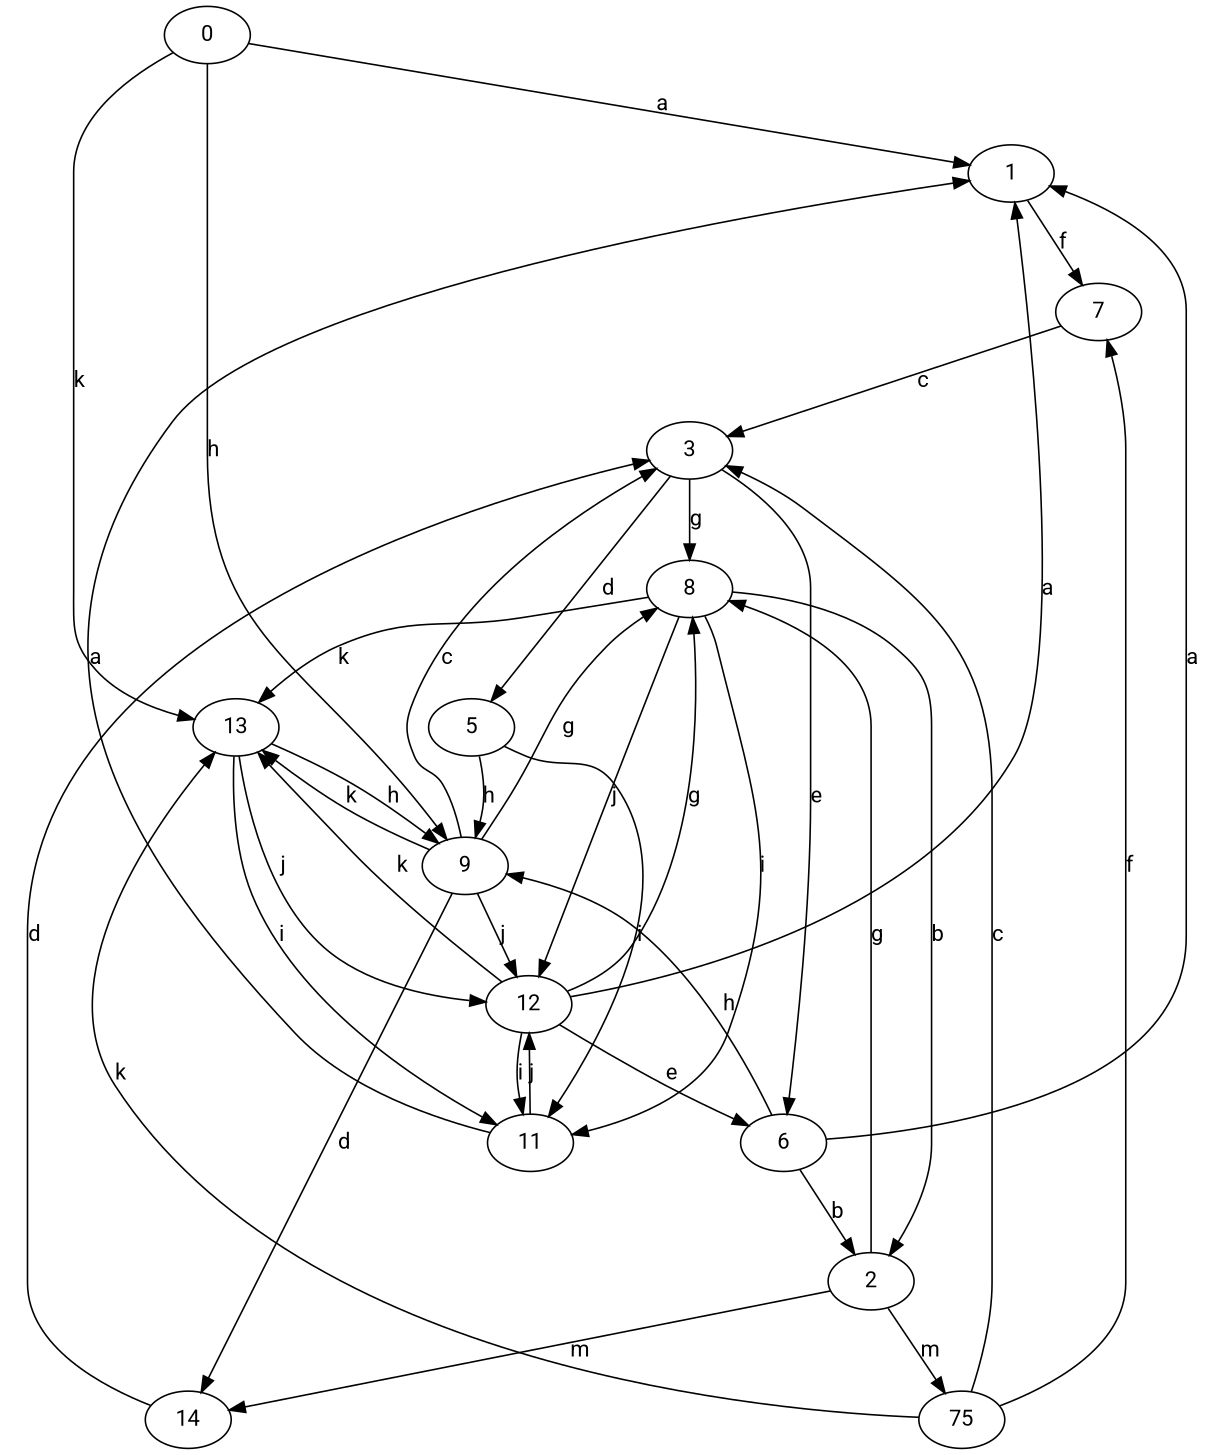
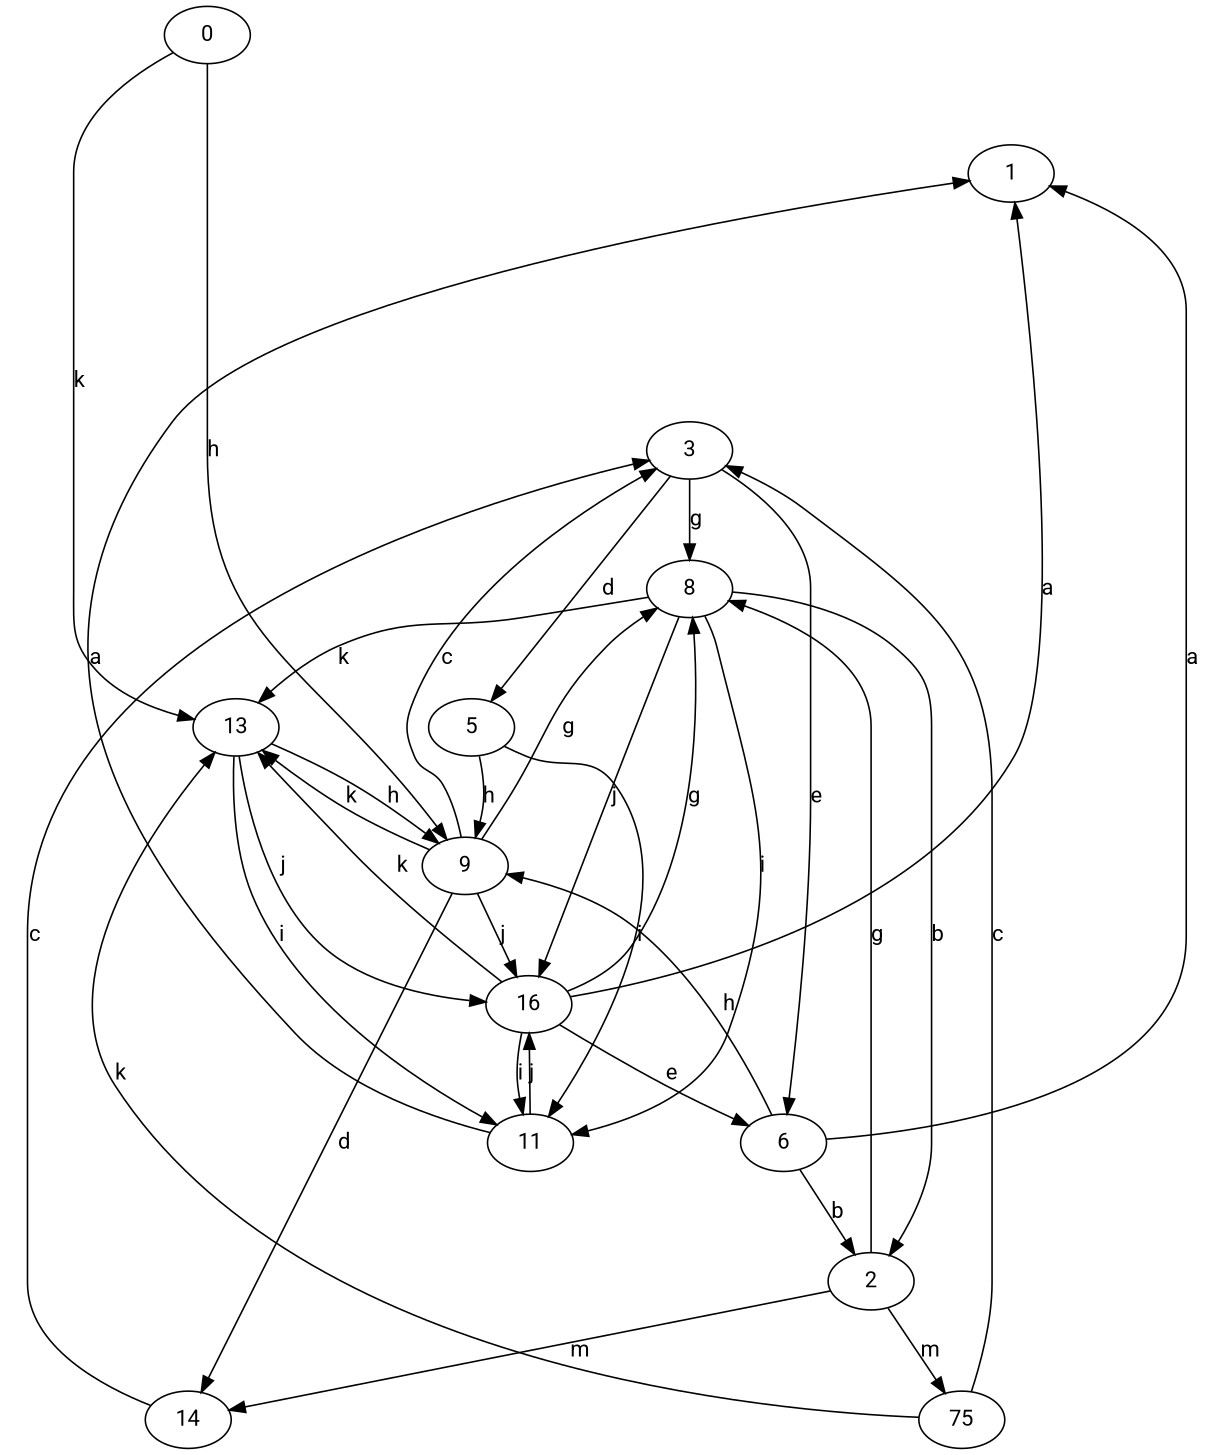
edge "0" -> "1": removed, label "a"
node "7": removed
edge "14" -> "3": label "d" -> "c"
node "12": label "12" -> "16"
